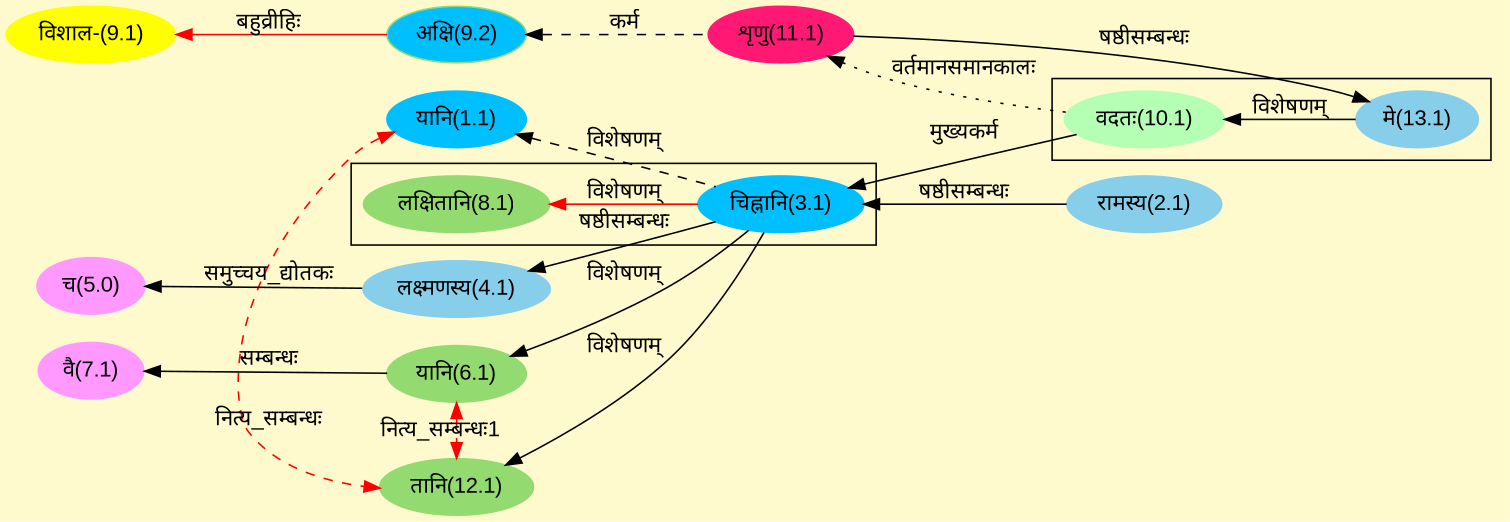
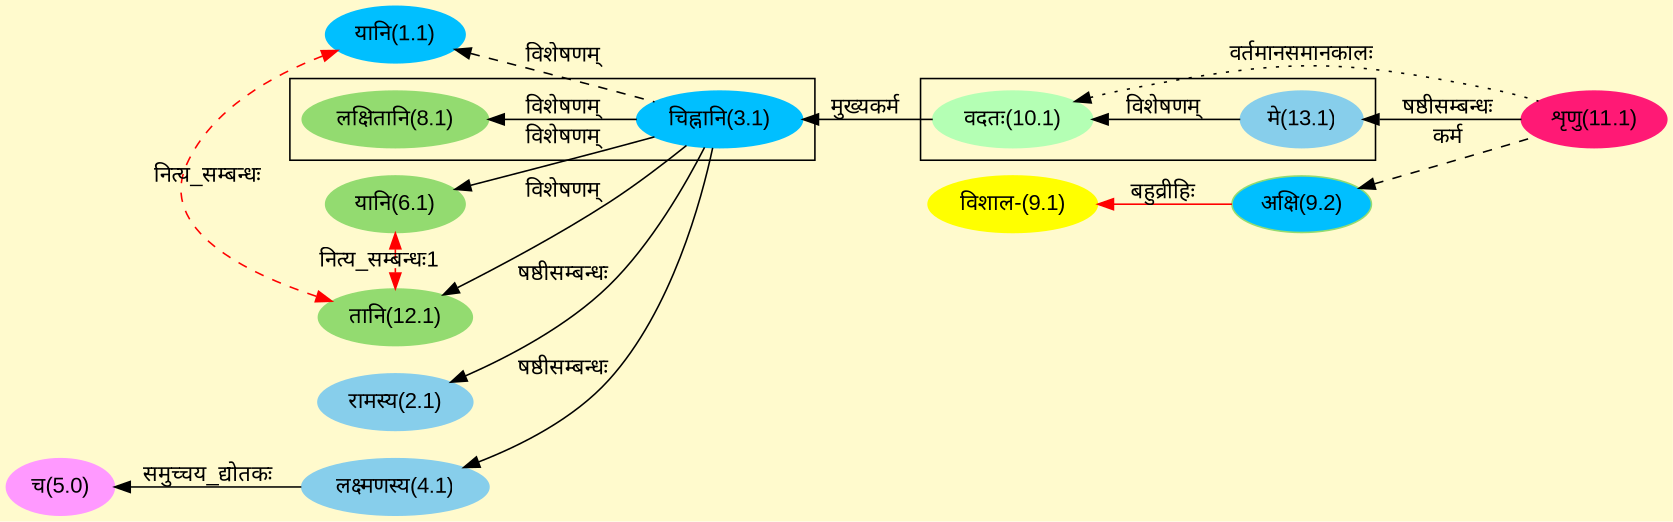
edge "वदतः(10.1)" -> "शृणु(11.1)": reversed
edge "चिह्नानि(3.1)" -> "लक्षितानि(8.1)": color red -> black
edge "रामस्य(2.1)" -> "चिह्नानि(3.1)": reversed
node "वै(7.1)": removed
